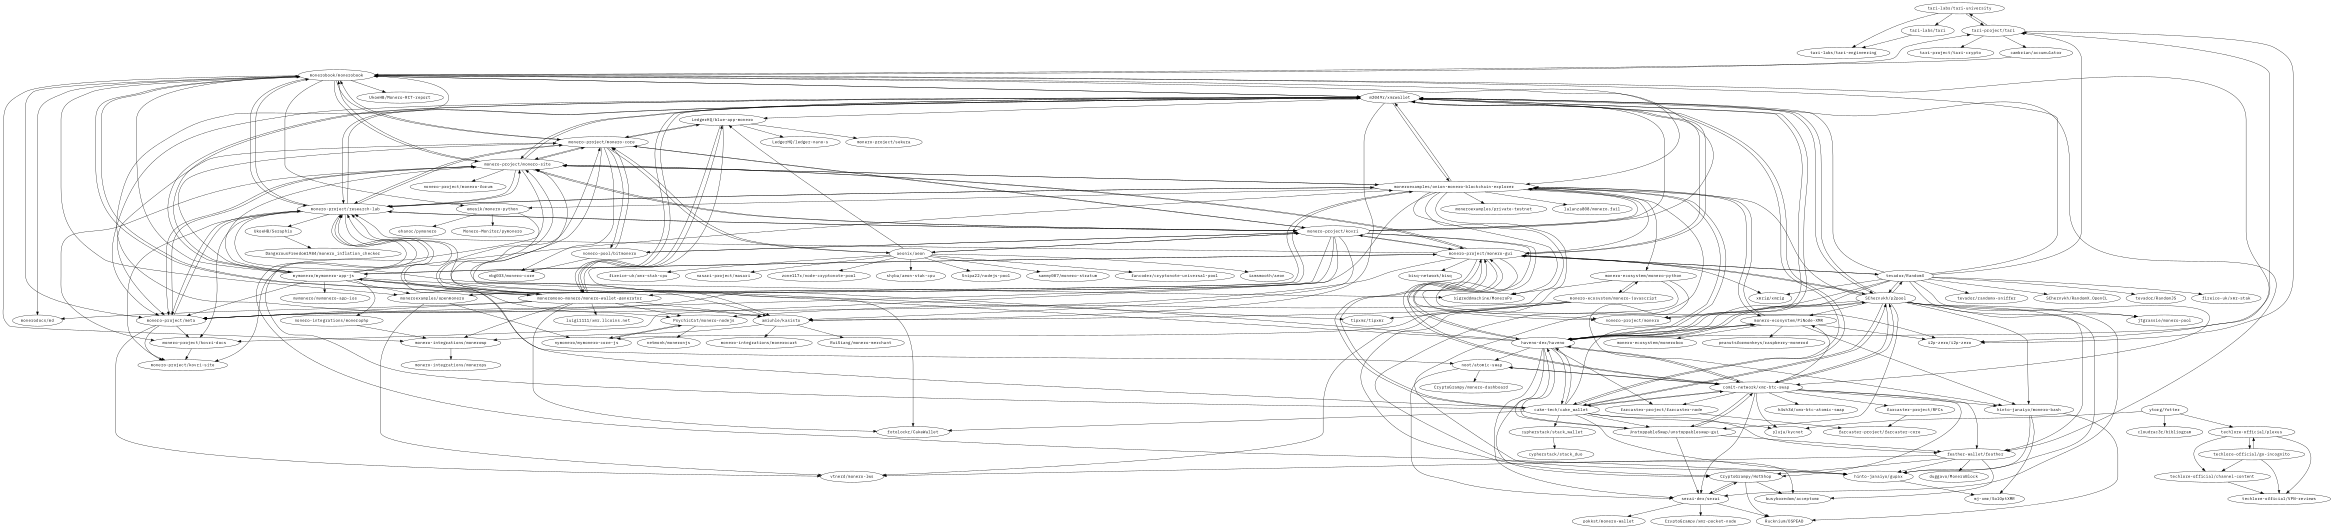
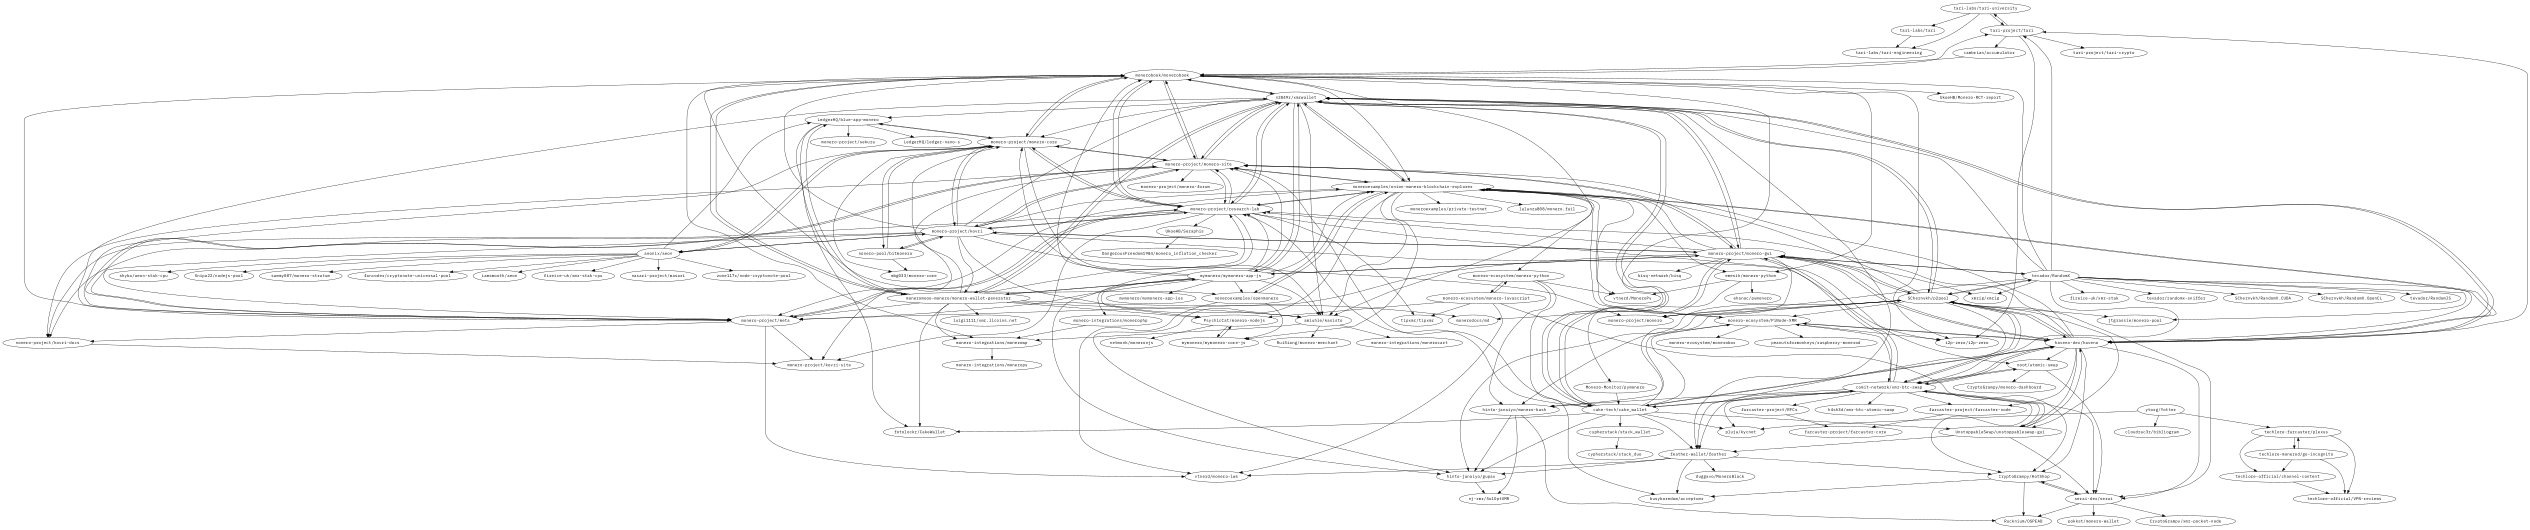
edge "m2049r/xmrwallet" -> "monero-project/monero-core": added
node "bigreddmachine/MoneroPy": label "bigreddmachine/MoneroPy" -> "vtnerd/MoneroPy"
node "SChernykh/RandomX_CUDA": added
edge "SChernykh/p2pool" -> "cake-tech/cake_wallet": now "Monero-Monitor/pymonero" -> "cake-tech/cake_wallet"
node "techlore-official/plexus": label "techlore-official/plexus" -> "techlore-farcaster/plexus"
node "techlore-official/go-incognito": label "techlore-official/go-incognito" -> "techlore-monerod/go-incognito"
